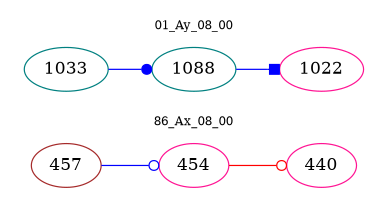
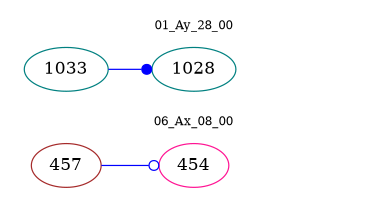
cluster "01_Ay_08_00": label "01_Ay_08_00" -> "01_Ay_28_00"
node "1088": label "1088" -> "1028"
node "1022": removed
cluster "86_Ax_08_00": label "86_Ax_08_00" -> "06_Ax_08_00"
node "440": removed
